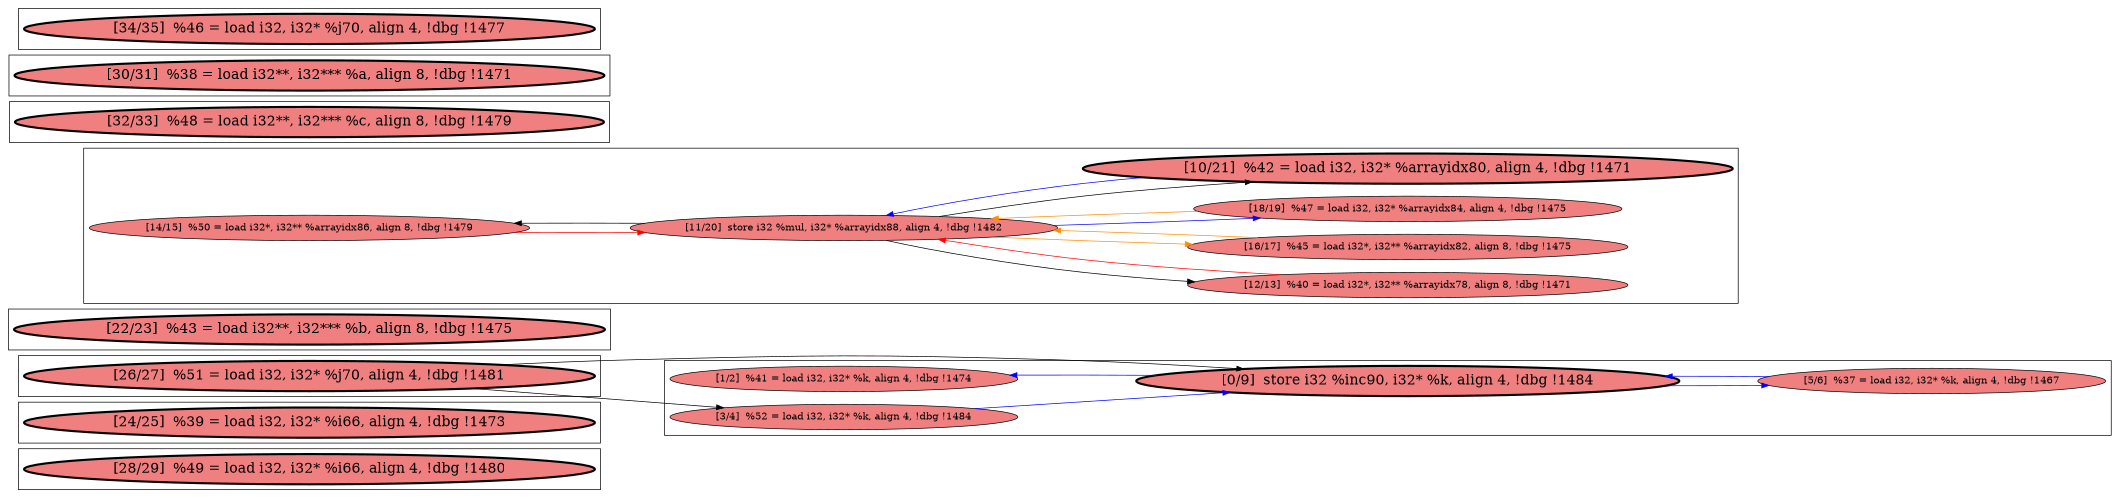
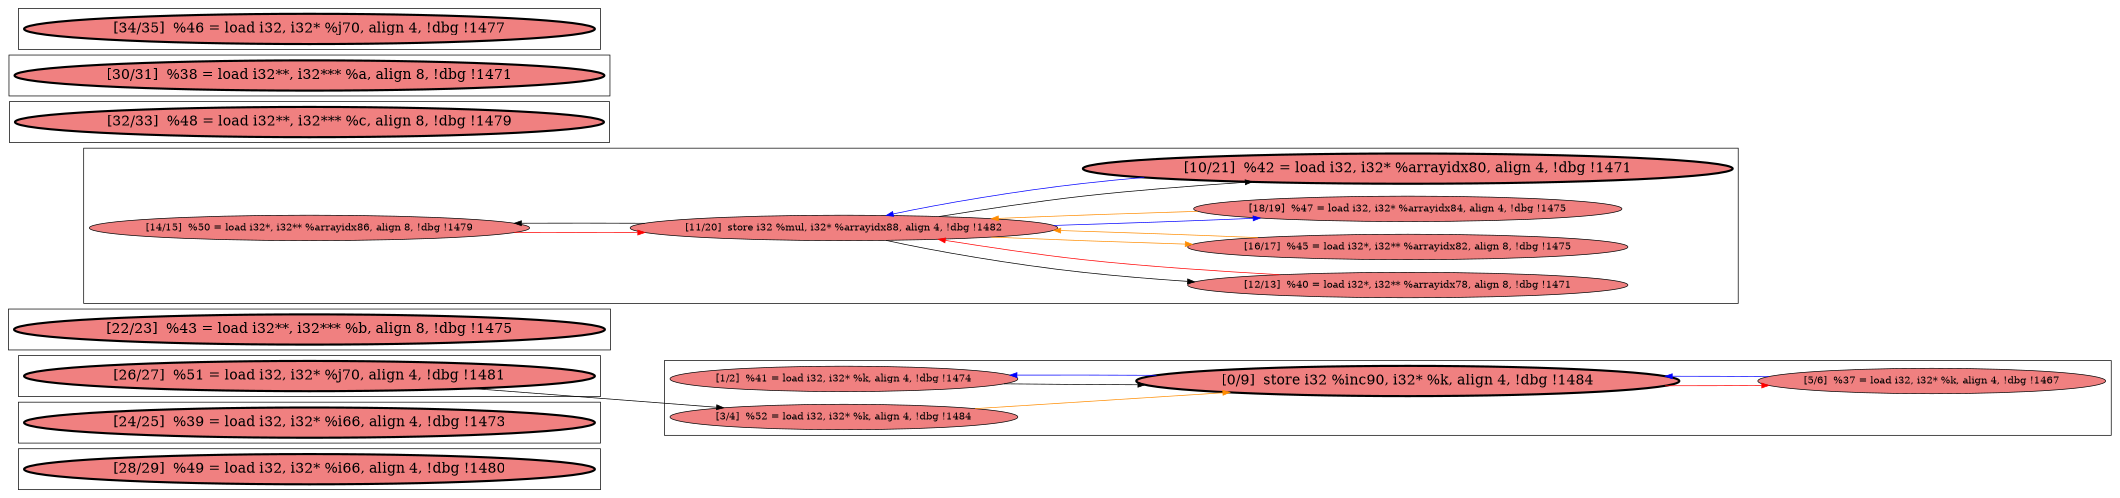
edge "[26/27]  %51 = load i32, i32* %j70, align 4, !dbg !1481" -> "[0/9]  store i32 %inc90, i32* %k, align 4, !dbg !1484": now "[1/2]  %41 = load i32, i32* %k, align 4, !dbg !1474" -> "[0/9]  store i32 %inc90, i32* %k, align 4, !dbg !1484"
edge "[0/9]  store i32 %inc90, i32* %k, align 4, !dbg !1484" -> "[5/6]  %37 = load i32, i32* %k, align 4, !dbg !1467": color blue -> red
edge "[3/4]  %52 = load i32, i32* %k, align 4, !dbg !1484" -> "[0/9]  store i32 %inc90, i32* %k, align 4, !dbg !1484": color blue -> darkorange
